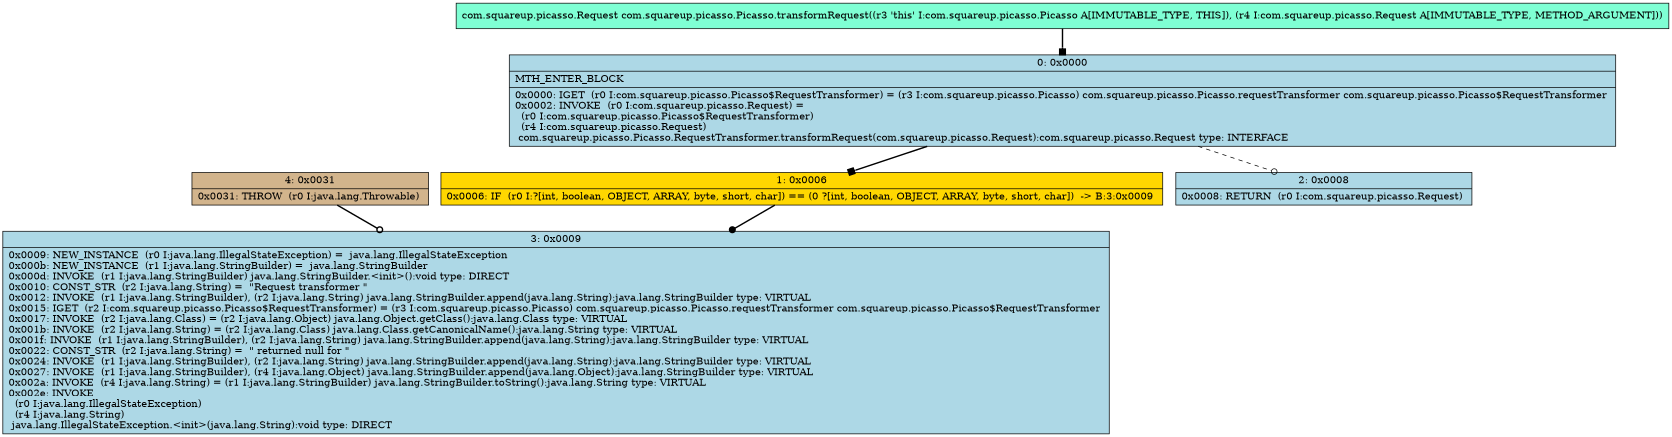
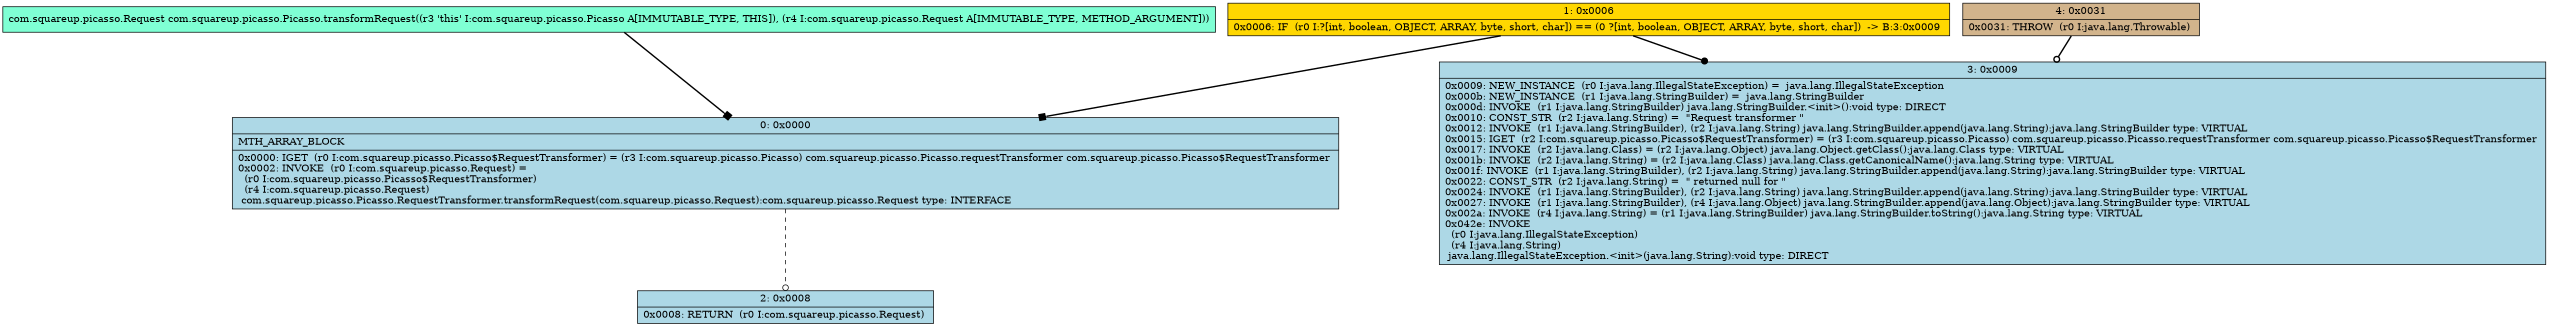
node "0: 0x0000": text "MTH_ENTER_BLOCK" -> "MTH_ARRAY_BLOCK"
edge "0: 0x0000" -> "1: 0x0006": reversed
node "3: 0x0009": text "0x002e: INVOKE" -> "0x042e: INVOKE"
